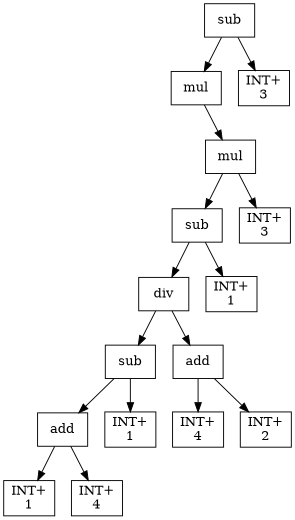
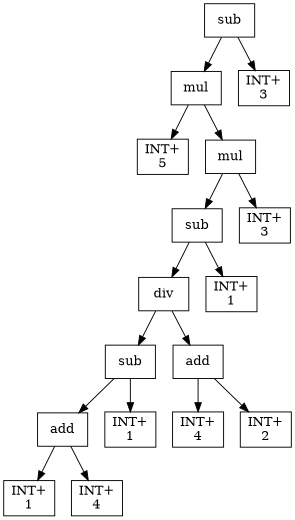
node "INT+ 5": added
